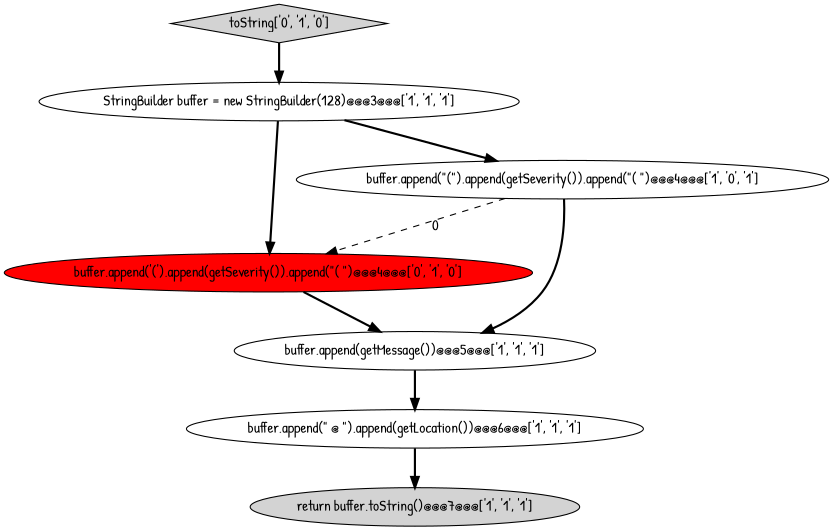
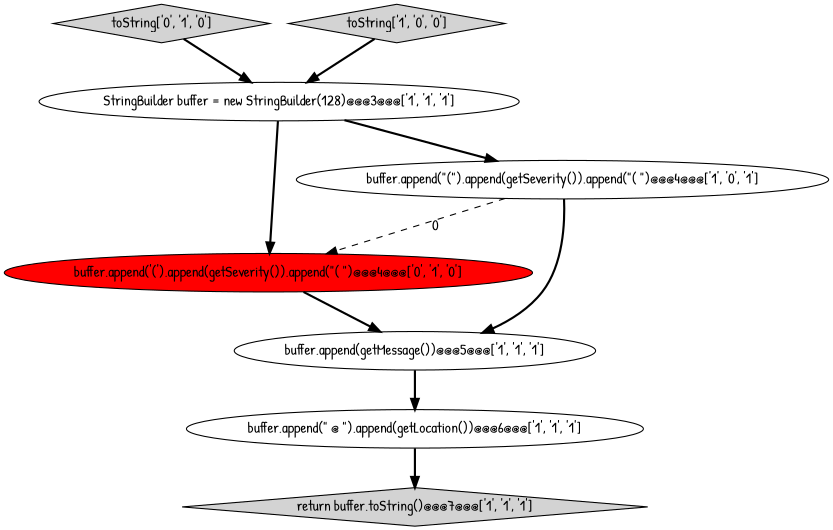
node "toString['1', '0', '0']": added
node "return buffer.toString()@@@7@@@['1', '1', '1']": shape ellipse -> diamond
